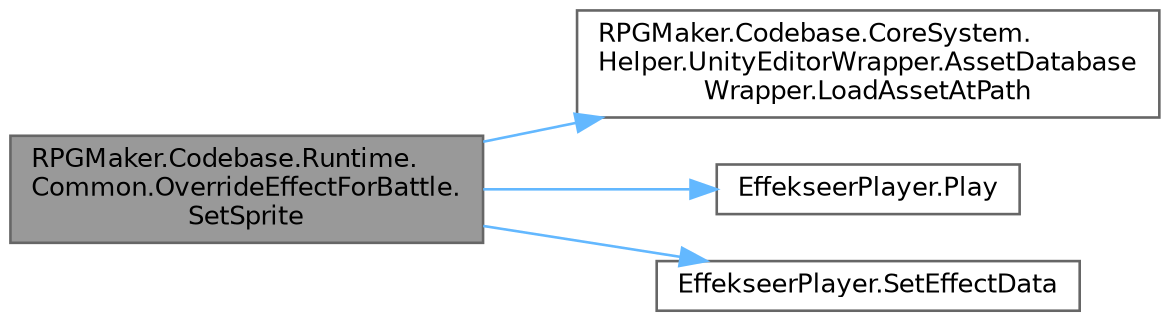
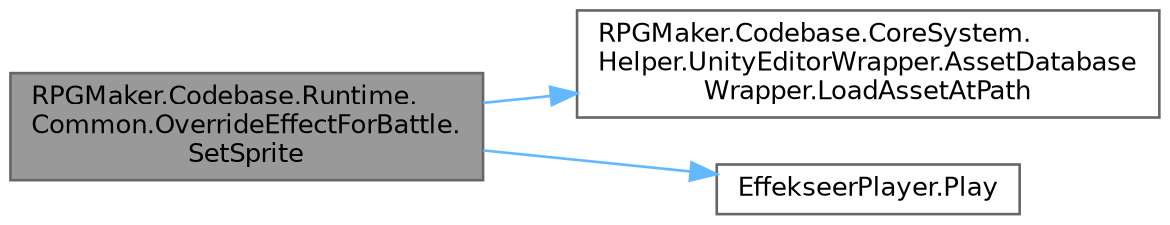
node "EffekseerPlayer.SetEffectData": removed
